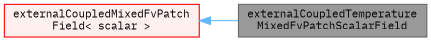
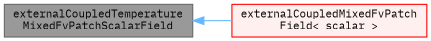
edge "externalCoupledTemperature MixedFvPatchScalarField" -> "externalCoupledMixedFvPatch Field< scalar >": reversed
